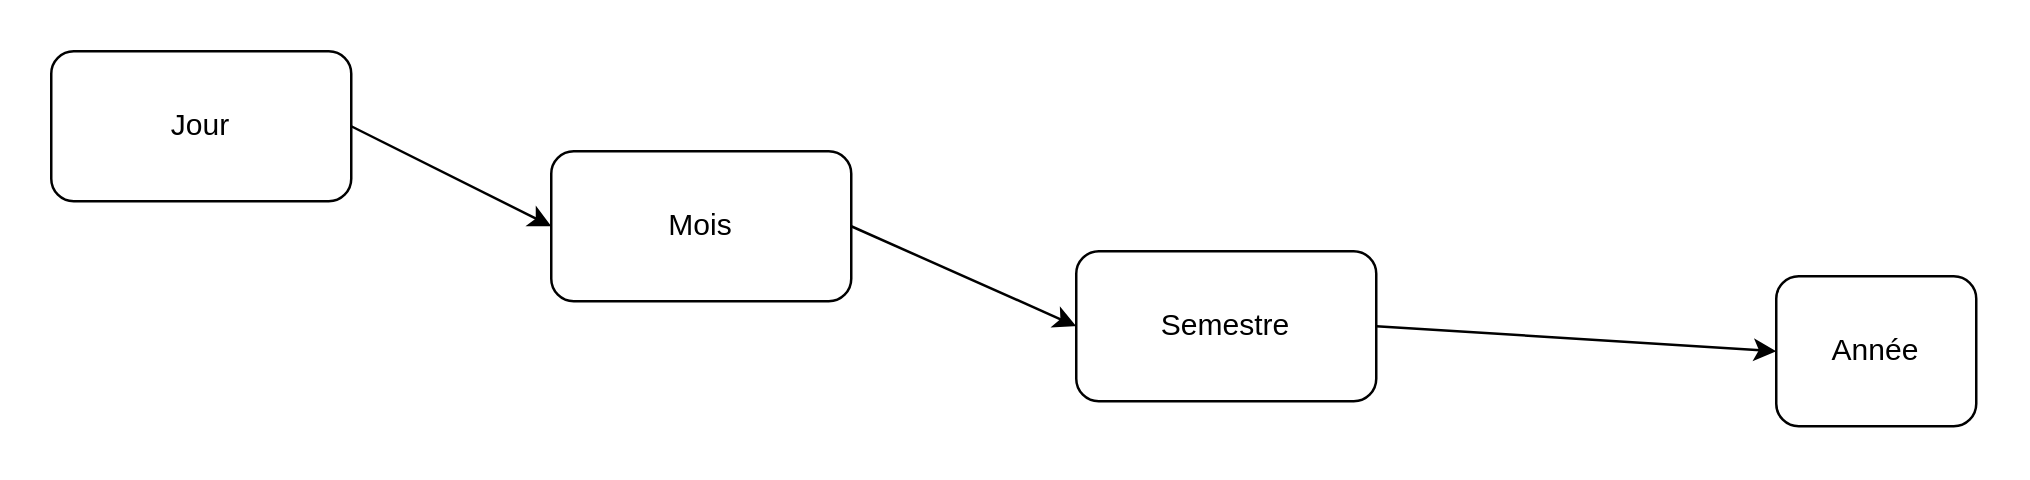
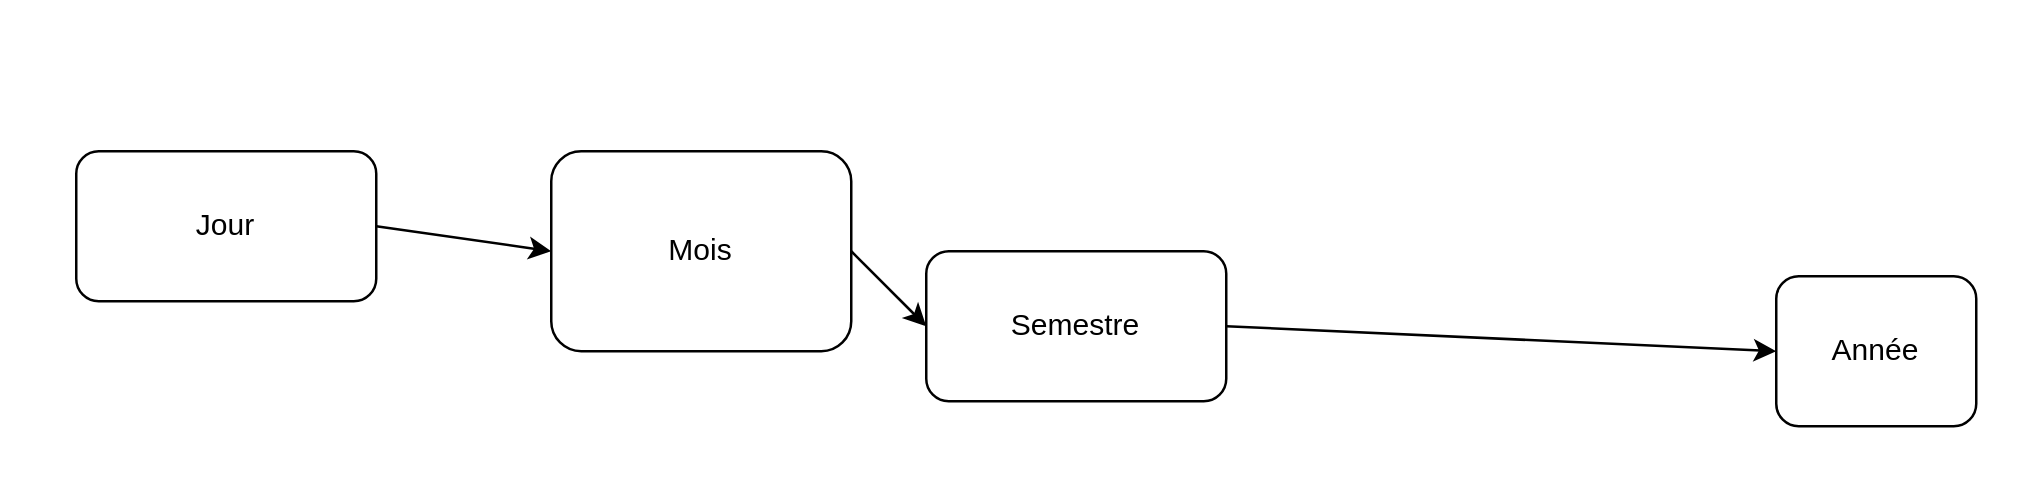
node "Jour": moved (201, 126) -> (226, 226)
node "Mois": size 300x150 -> 300x200
node "Semestre": moved (1226, 326) -> (1076, 326)
